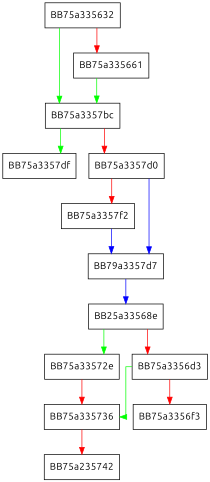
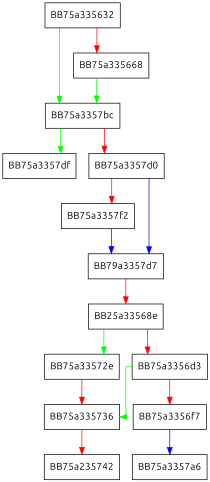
node "BB75a335661": label "BB75a335661" -> "BB75a335668"
edge "BB79a3357d7" -> "BB25a33568e": color blue -> red
node "BB75a3356f3": label "BB75a3356f3" -> "BB75a3356f7"
node "BB75a3357a6": added
